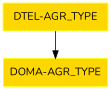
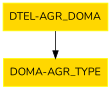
node "DTEL-AGR_TYPE": label "DTEL-AGR_TYPE" -> "DTEL-AGR_DOMA"
